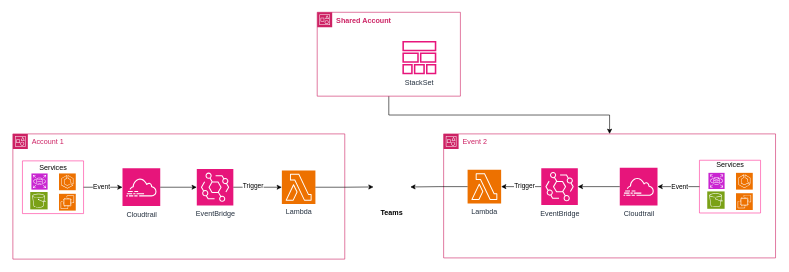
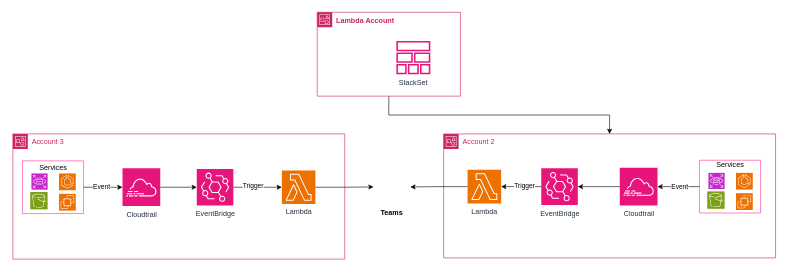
node "Shared Account": label "Shared Account" -> "Lambda Account"
node "StackSet": moved (419, 58) -> (413, 58)
node "Account 1": label "Account 1" -> "Account 3"
node "Event 2": label "Event 2" -> "Account 2"
